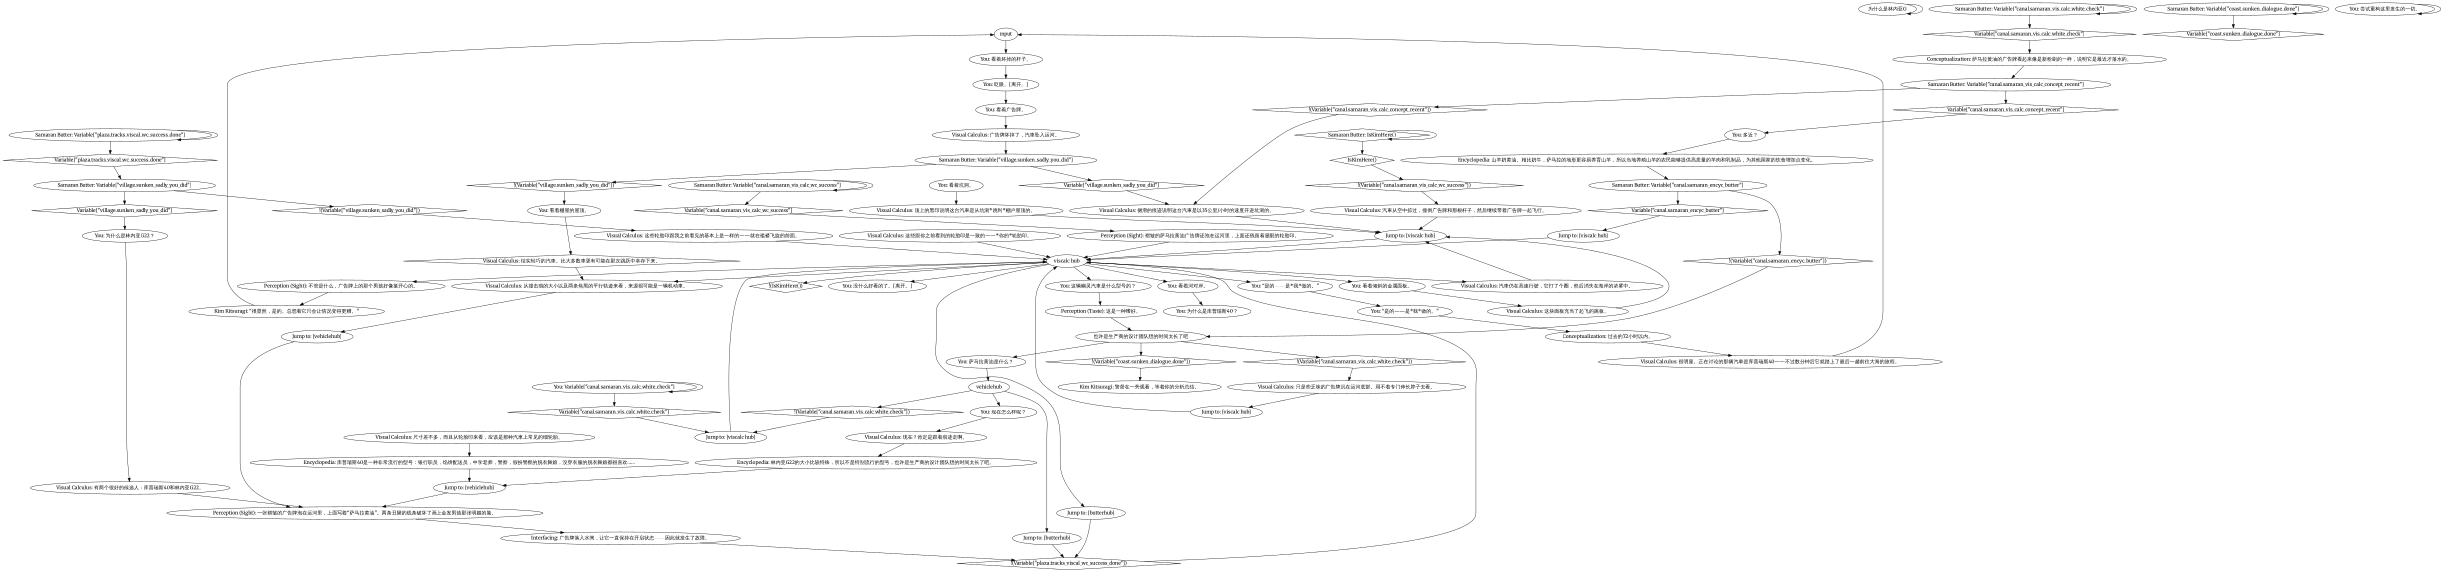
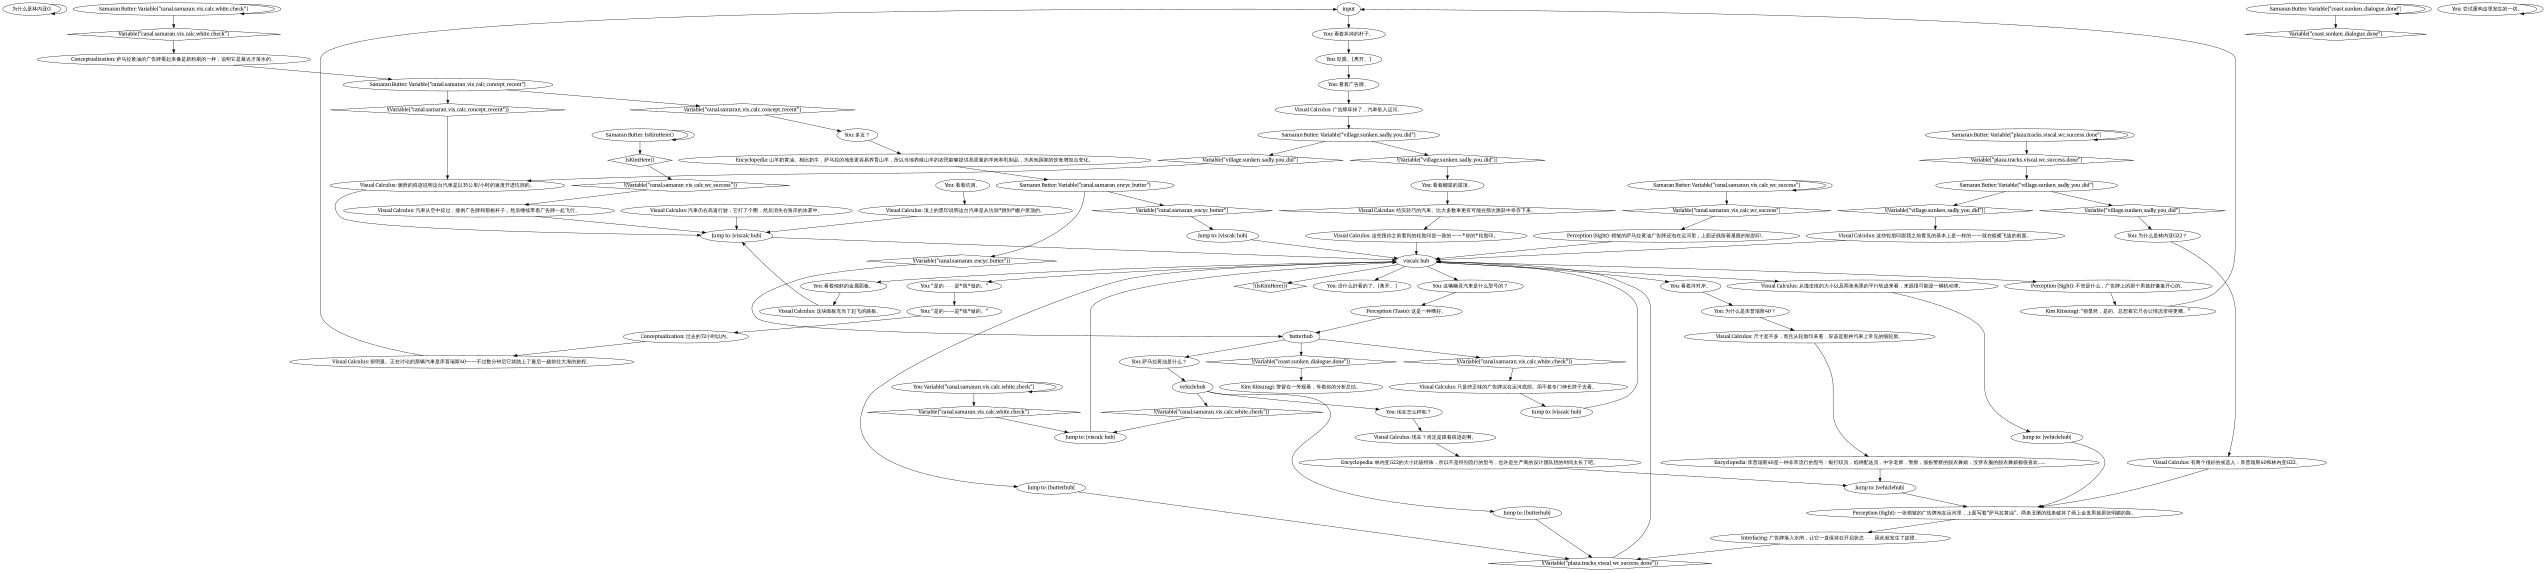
node "Samaran Butter: IsKimHere()": shape diamond -> ellipse
edge "Visual Calculus: 结实轻巧的汽車。比大多数車更有可能在那次跳跃中幸存下来。" -> "Visual Calculus: 从撞击痕的大小以及两条焦黑的平行轨迹来看，来源很可能是一辆机动車。": now "Visual Calculus: 结实轻巧的汽車。比大多数車更有可能在那次跳跃中幸存下来。" -> "Visual Calculus: 这些跟你之前看到的轮胎印是一致的——*你的*轮胎印。"
edge "viscalc hub" -> "Visual Calculus: 汽車仍在高速行驶，它打了个圈，然后消失在海岸的浓雾中。": removed
edge "You: 为什么是库普瑞斯40？" -> "Visual Calculus: 尺寸差不多，而且从轮胎印来看，应该是那种汽車上常见的细轮胎。": added
node "也许是生产商的设计团队想的时间太长了吧": label "也许是生产商的设计团队想的时间太长了吧" -> "butterhub"
